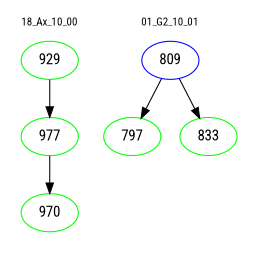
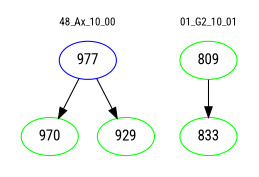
cluster "18_Ax_10_00": label "18_Ax_10_00" -> "48_Ax_10_00"
node "809": color blue -> green
edge "929" -> "977": reversed
node "977": color green -> blue
node "797": removed
